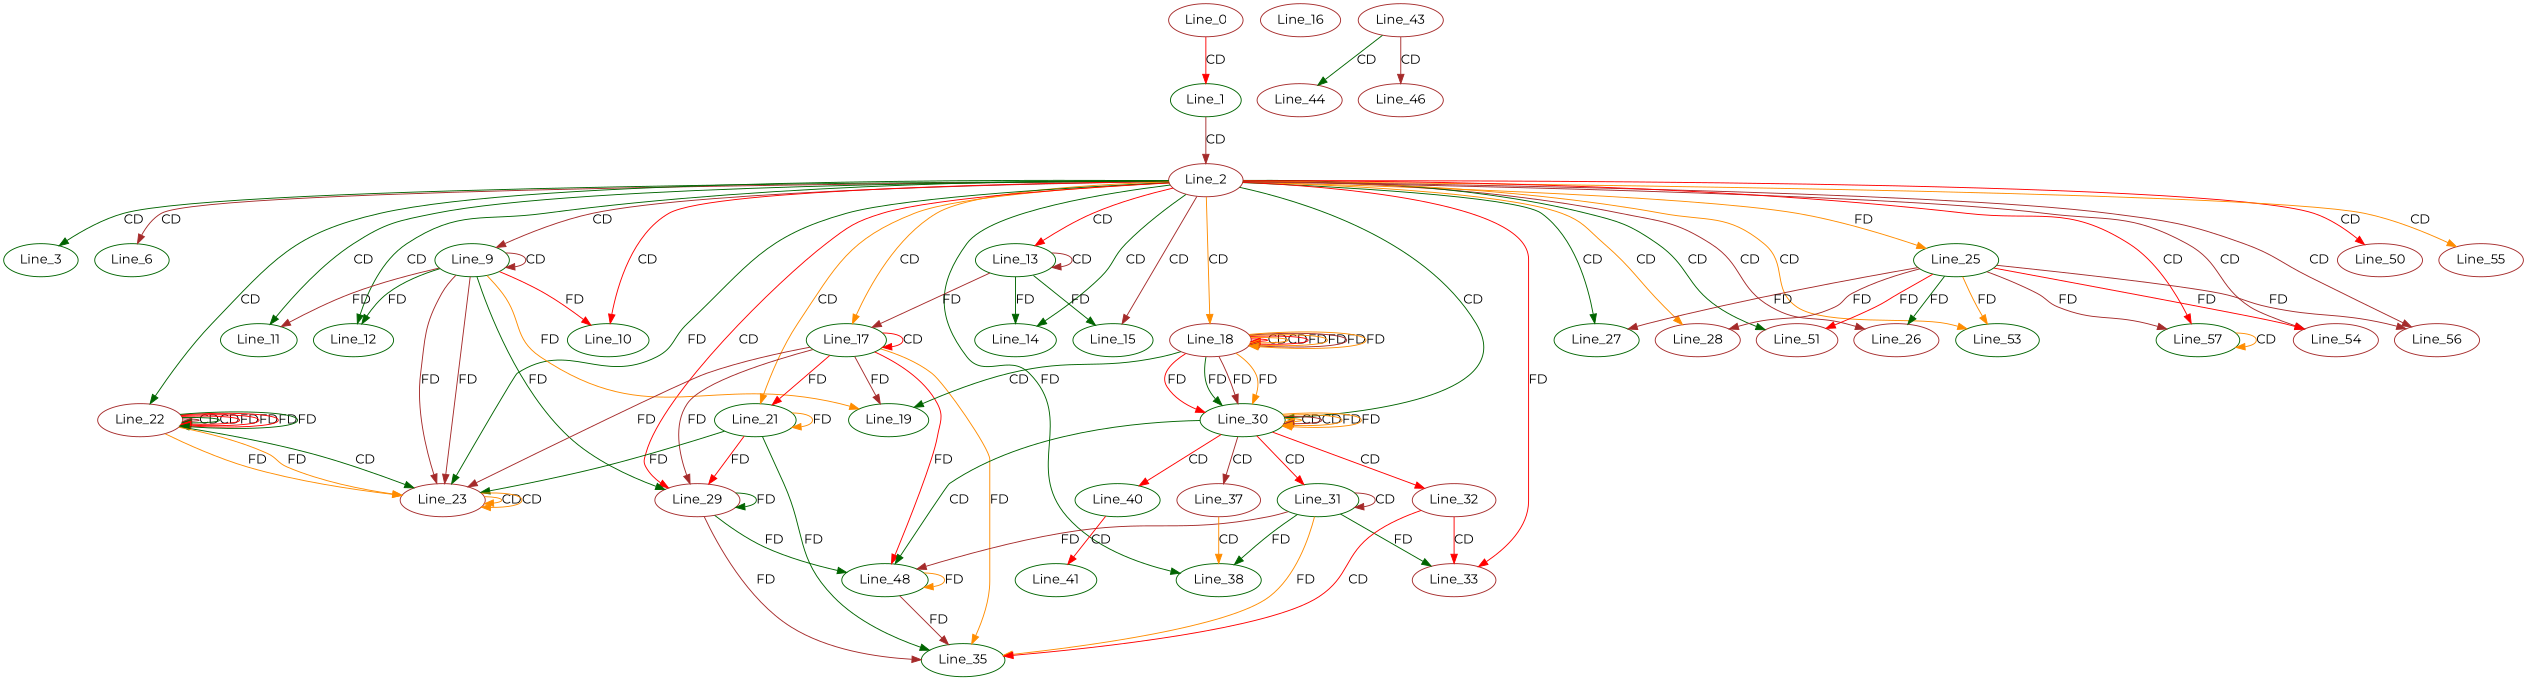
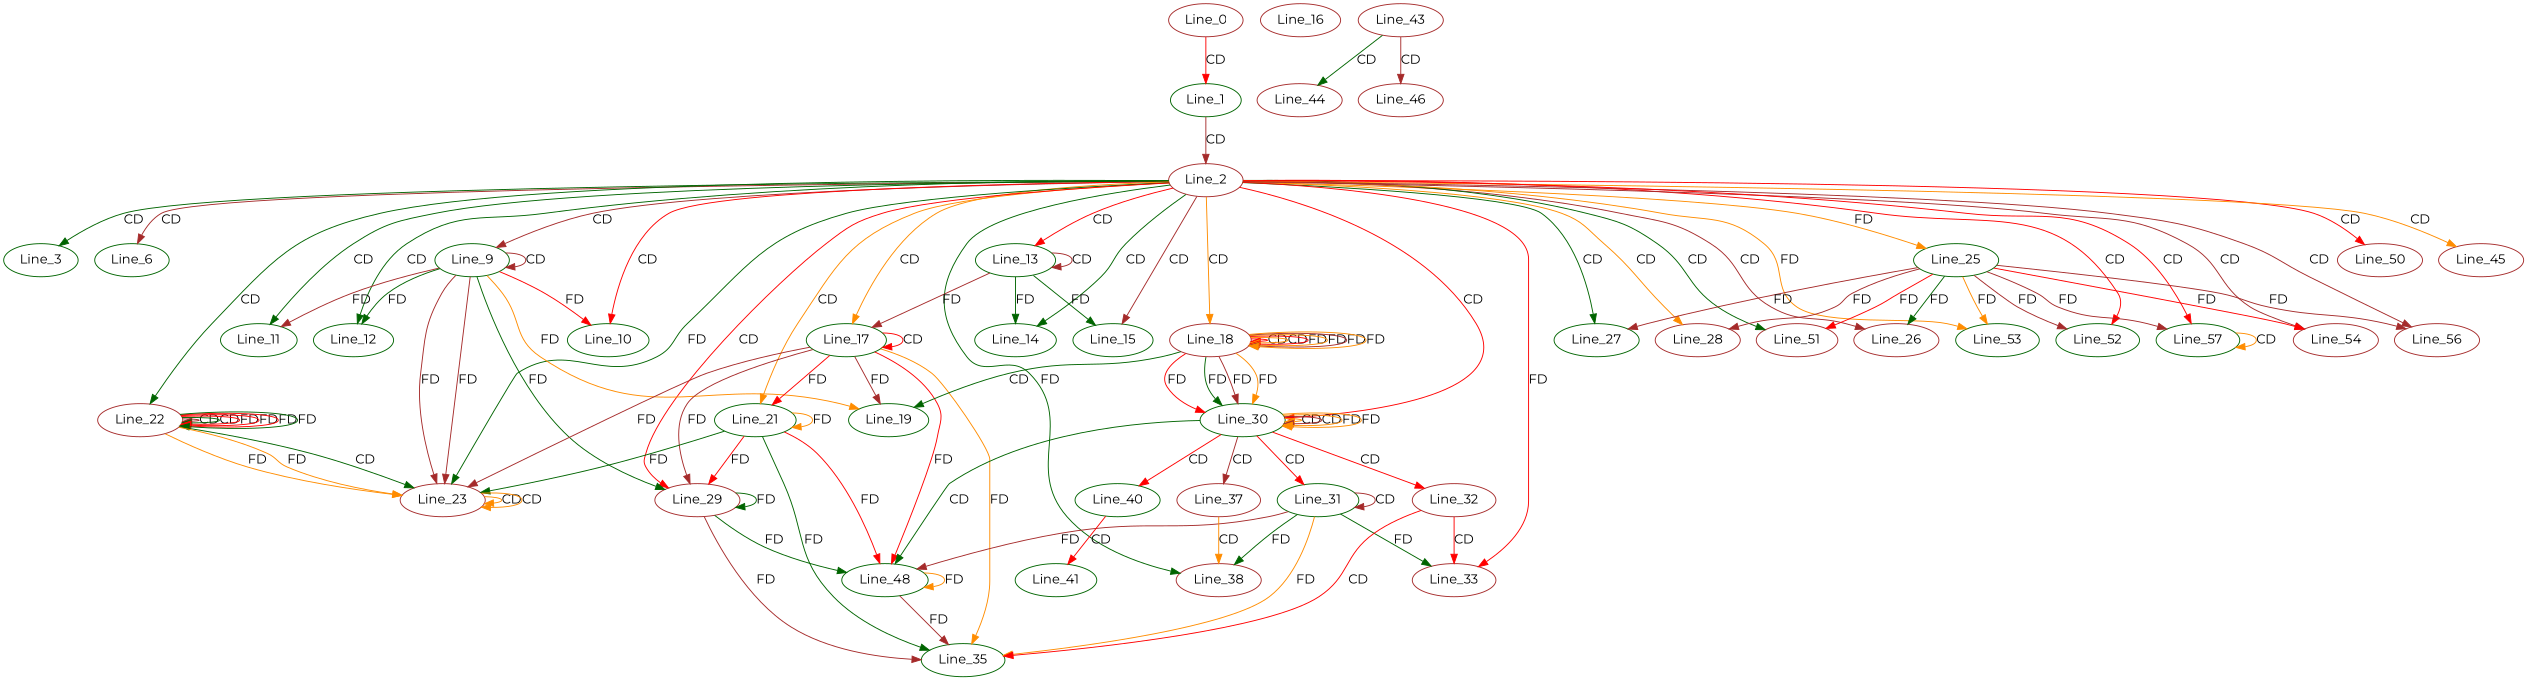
edge "Line_2" -> "Line_53": label "CD" -> "FD"
node "Line_55": label "Line_55" -> "Line_45"
edge "Line_2" -> "Line_30": color darkgreen -> red
node "Line_52": added
edge "Line_21" -> "Line_48": added, label "FD"
node "Line_38": color darkgreen -> brown
